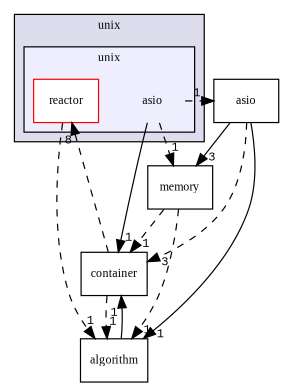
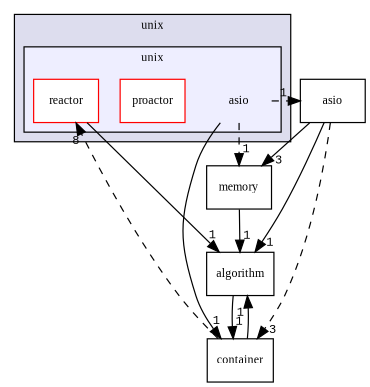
node "proactor": added
edge "memory" -> "container": removed
edge "reactor" -> "algorithm": style dashed -> solid
edge "memory" -> "algorithm": style dashed -> solid
edge "container" -> "algorithm": style dashed -> solid
